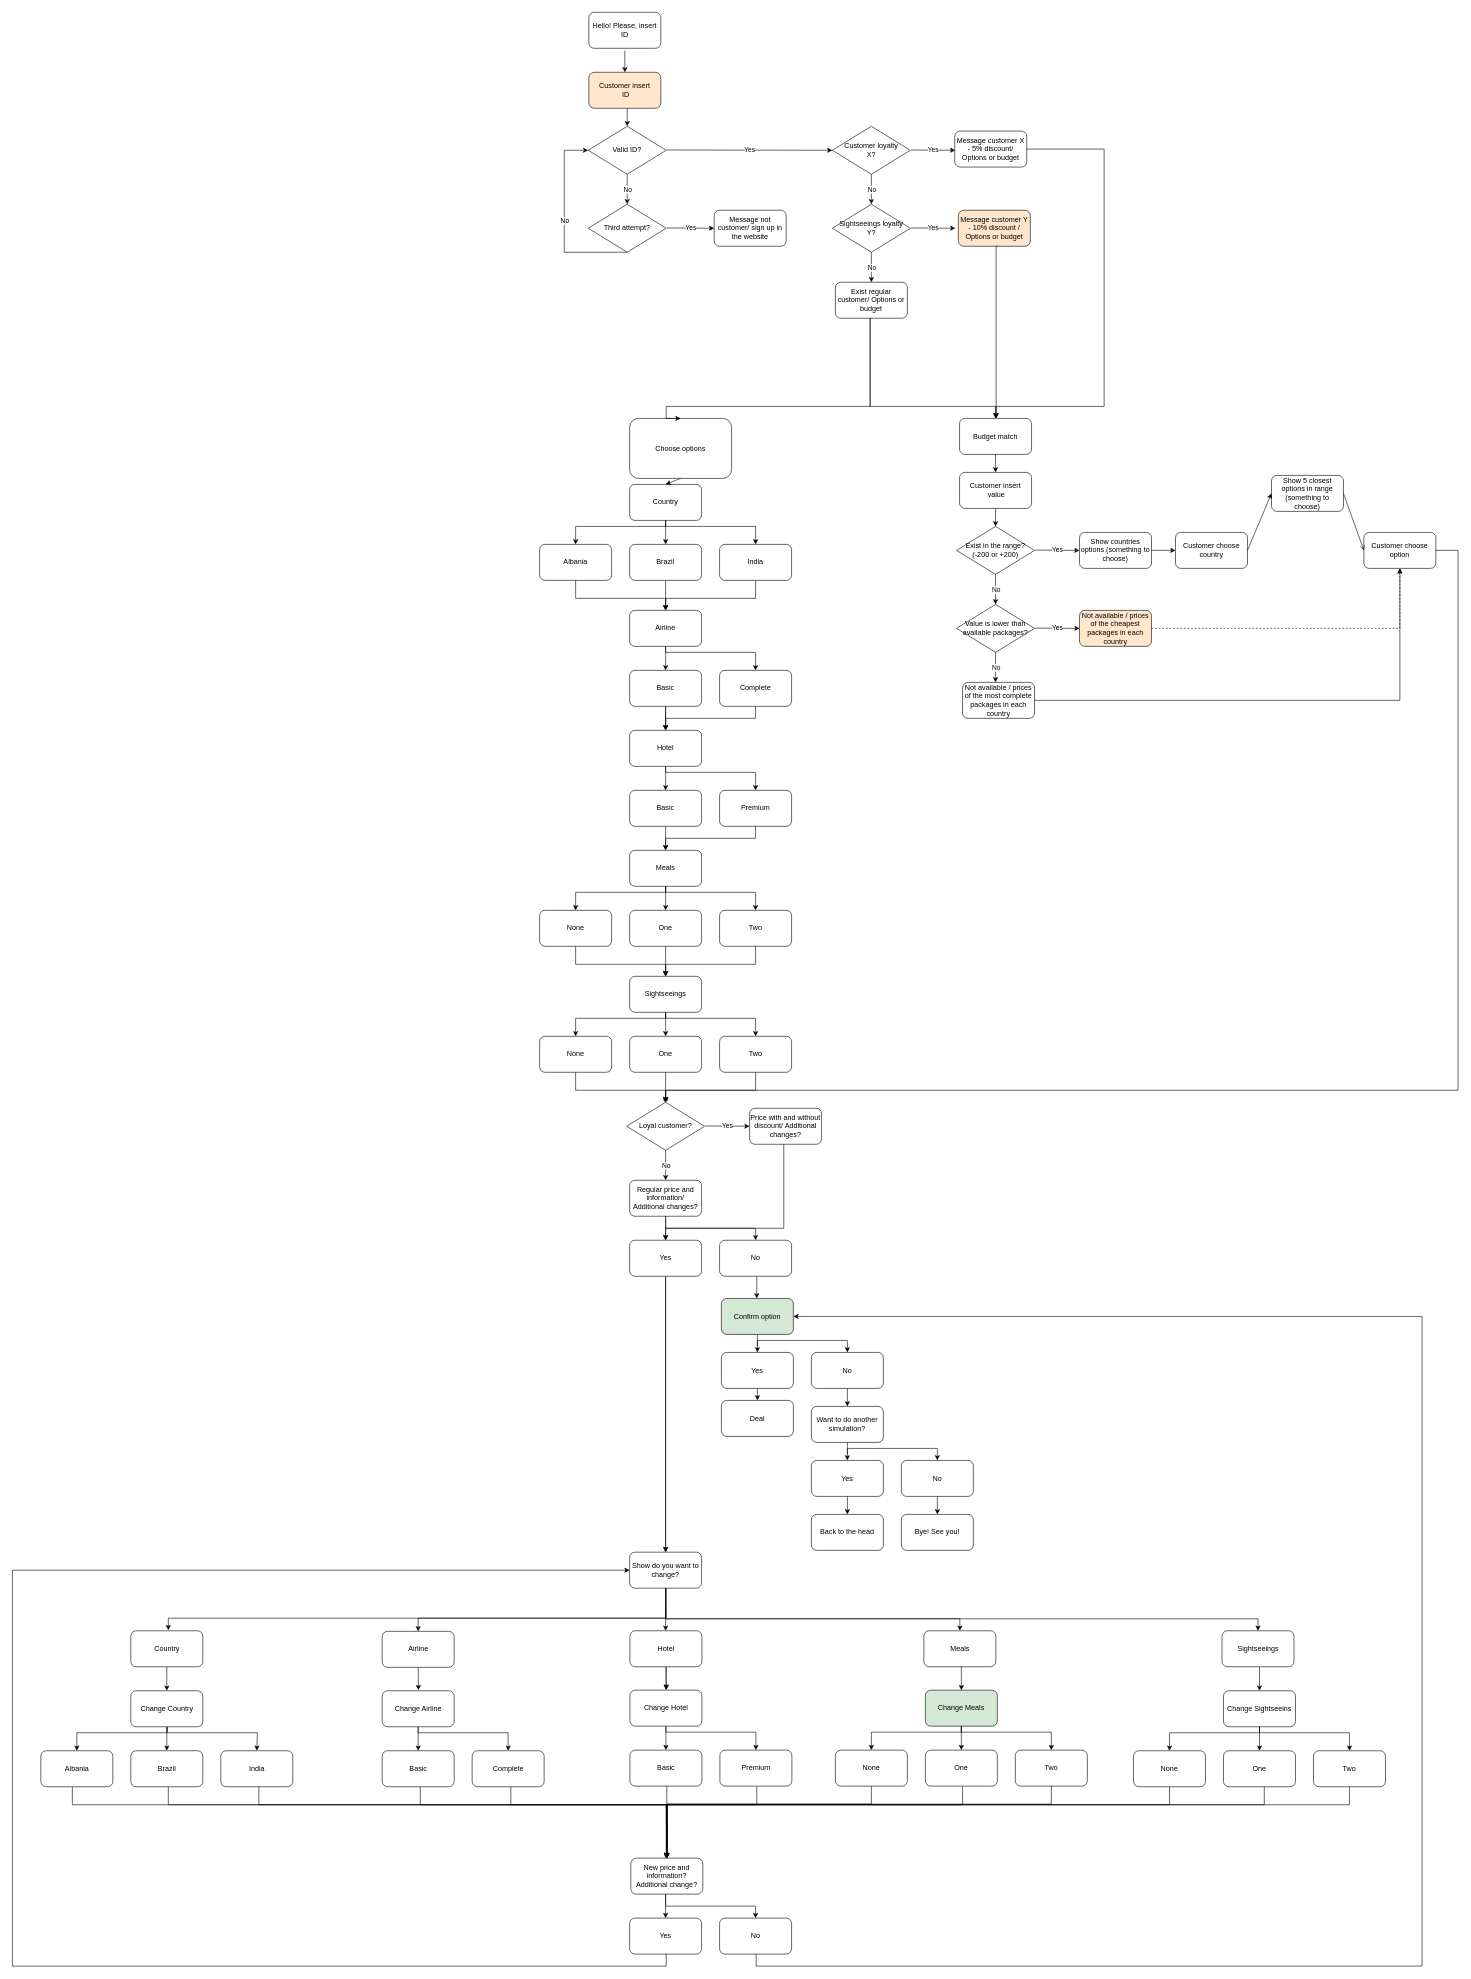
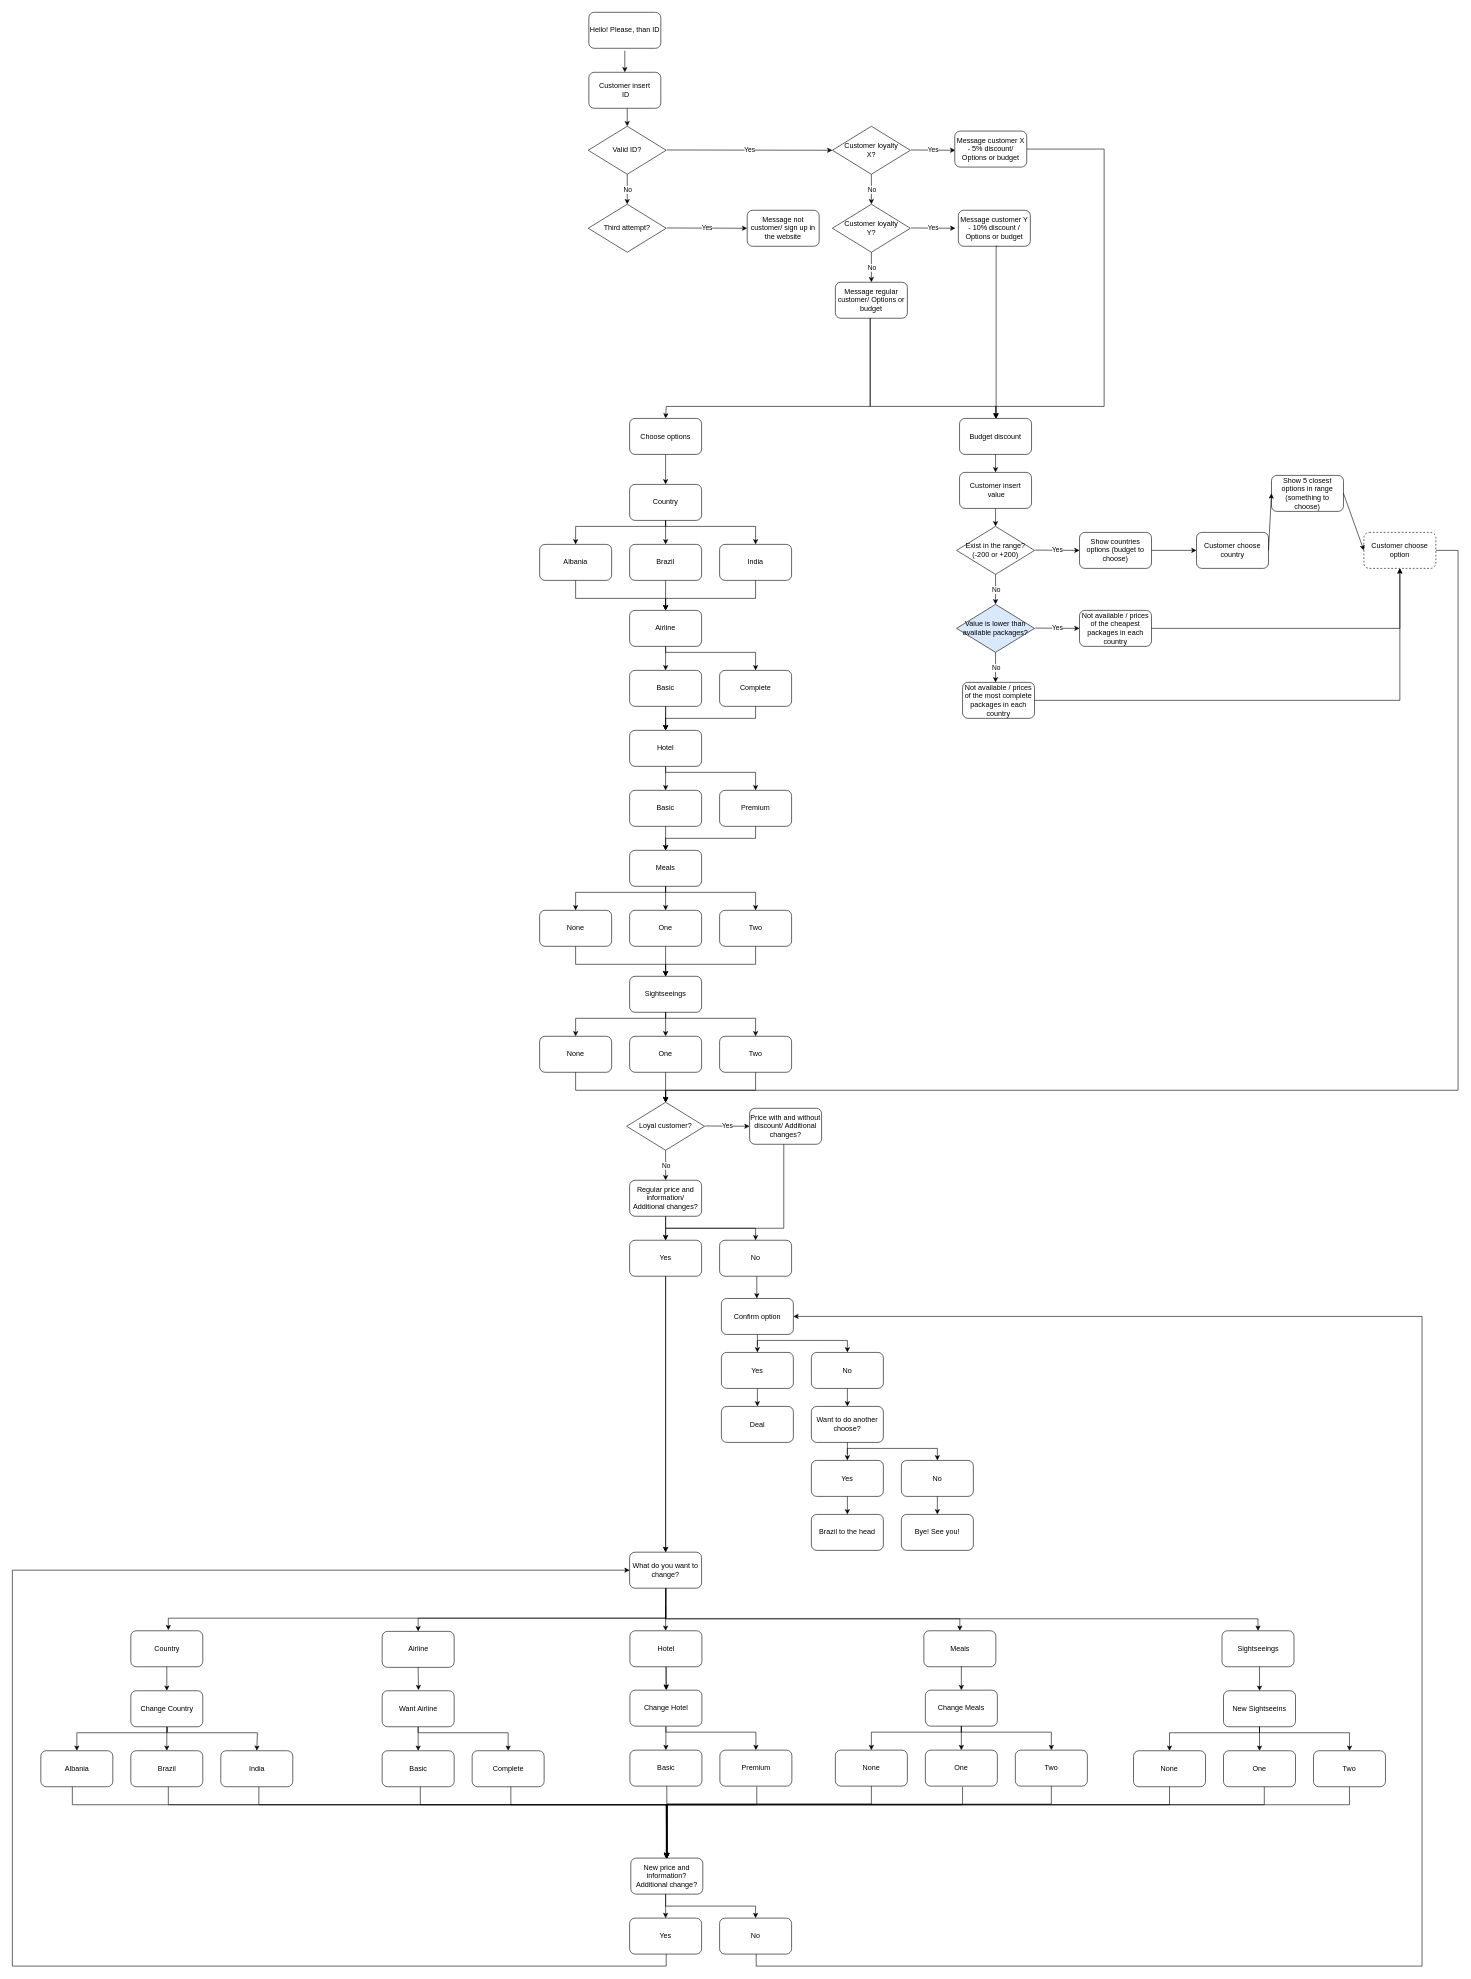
node "Hello! Please, insert ID": label "Hello! Please, insert ID" -> "Hello! Please, than ID"
node "Customer insert ID": fillcolor #ffe6cc -> #ffffff
edge "Third attempt?" -> "Valid ID?": removed, label "No"
node "Message not customer/ sign up in the website": moved (750, 228) -> (783, 228)
node "Sightseeings loyalty Y?": label "Sightseeings loyalty Y?" -> "Customer loyalty Y?"
node "Message customer Y - 10% discount / Options or budget": fillcolor #ffe6cc -> #ffffff
node "Exist regular customer/ Options or budget": label "Exist regular customer/ Options or budget" -> "Message regular customer/ Options or budget"
node "Budget match": label "Budget match" -> "Budget discount"
node "Choose options": size 102x60 -> 72x36
edge "Show 5 closest options in range (something to choose)" -> "Customer choose option": arrowhead open -> classic
node "Show countries options (something to choose)": label "Show countries options (something to choose)" -> "Show countries options (budget to choose)"
node "Customer choose country": moved (1212, 551) -> (1233, 551)
node "Customer choose option": style solid -> dashed
edge "Customer choose option" -> "Loyal customer?": arrowhead diamond -> classic
node "Value is lower than available packages?": fillcolor #ffffff -> #dae8fc
node "Not available / prices of the cheapest packages in each country": fillcolor #ffe6cc -> #ffffff
edge "Not available / prices of the cheapest packages in each country" -> "Customer choose option": style dashed -> solid
node "Confirm option": fillcolor #d5e8d4 -> #ffffff
node "Deal": moved (758, 1419) -> (758, 1425)
node "Want to do another simulation?": label "Want to do another simulation?" -> "Want to do another choose?"
node "Back to the head": label "Back to the head" -> "Brazil to the head"
node "Show do you want to change?": label "Show do you want to change?" -> "What do you want to change?"
node "Change Airline": label "Change Airline" -> "Want Airline"
node "Change Meals": fillcolor #d5e8d4 -> #ffffff
node "Change Sightseeins": label "Change Sightseeins" -> "New Sightseeins"
